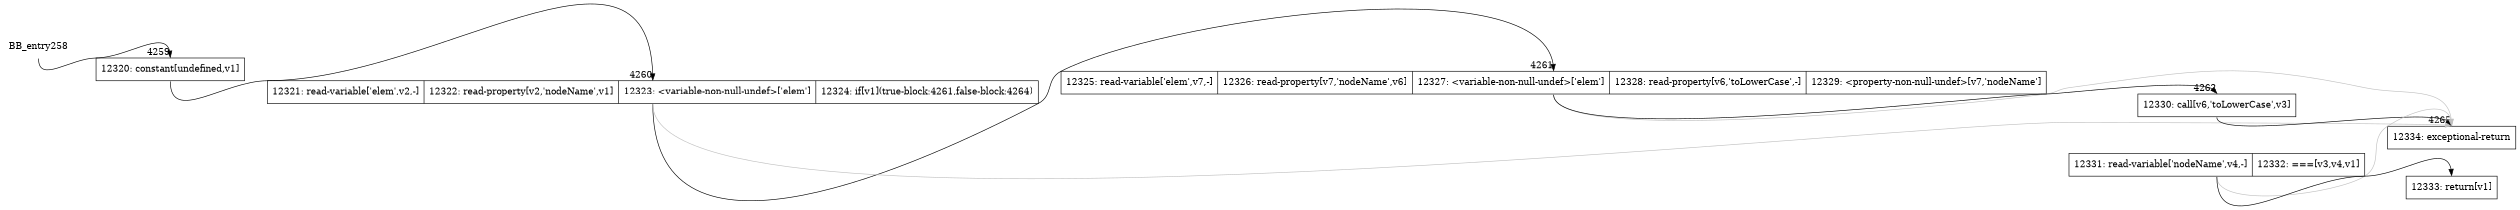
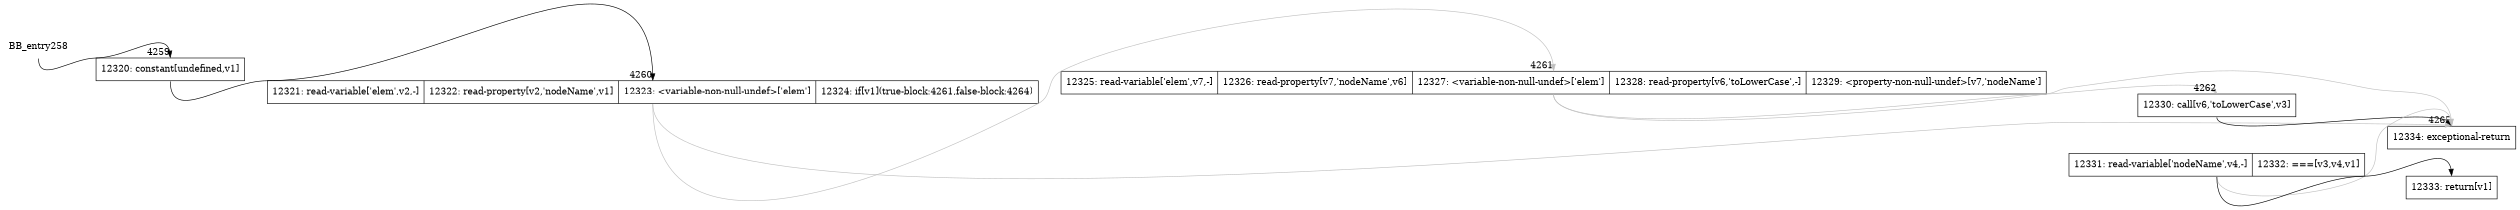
edge "12321: read-variable['elem',v2,-]" -> "12325: read-variable['elem',v7,-]": color black -> gray
edge "12325: read-variable['elem',v7,-]" -> "12330: call[v6,'toLowerCase',v3]": color black -> gray
